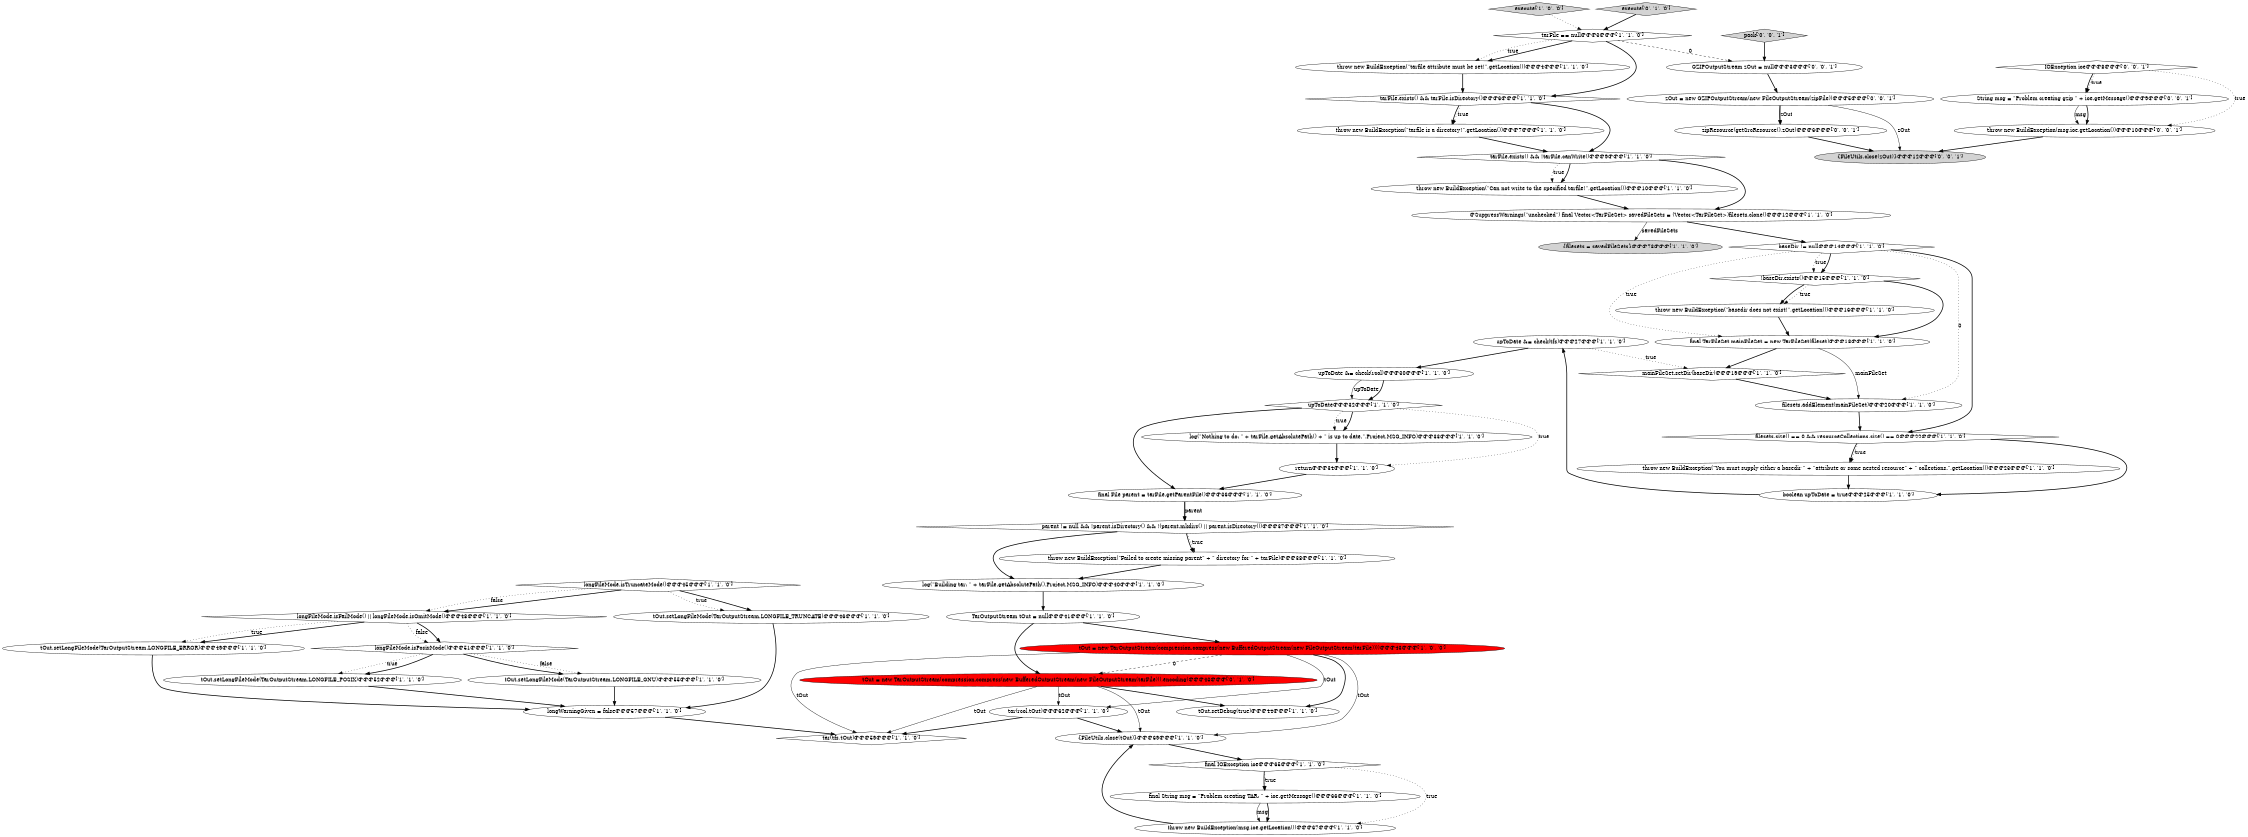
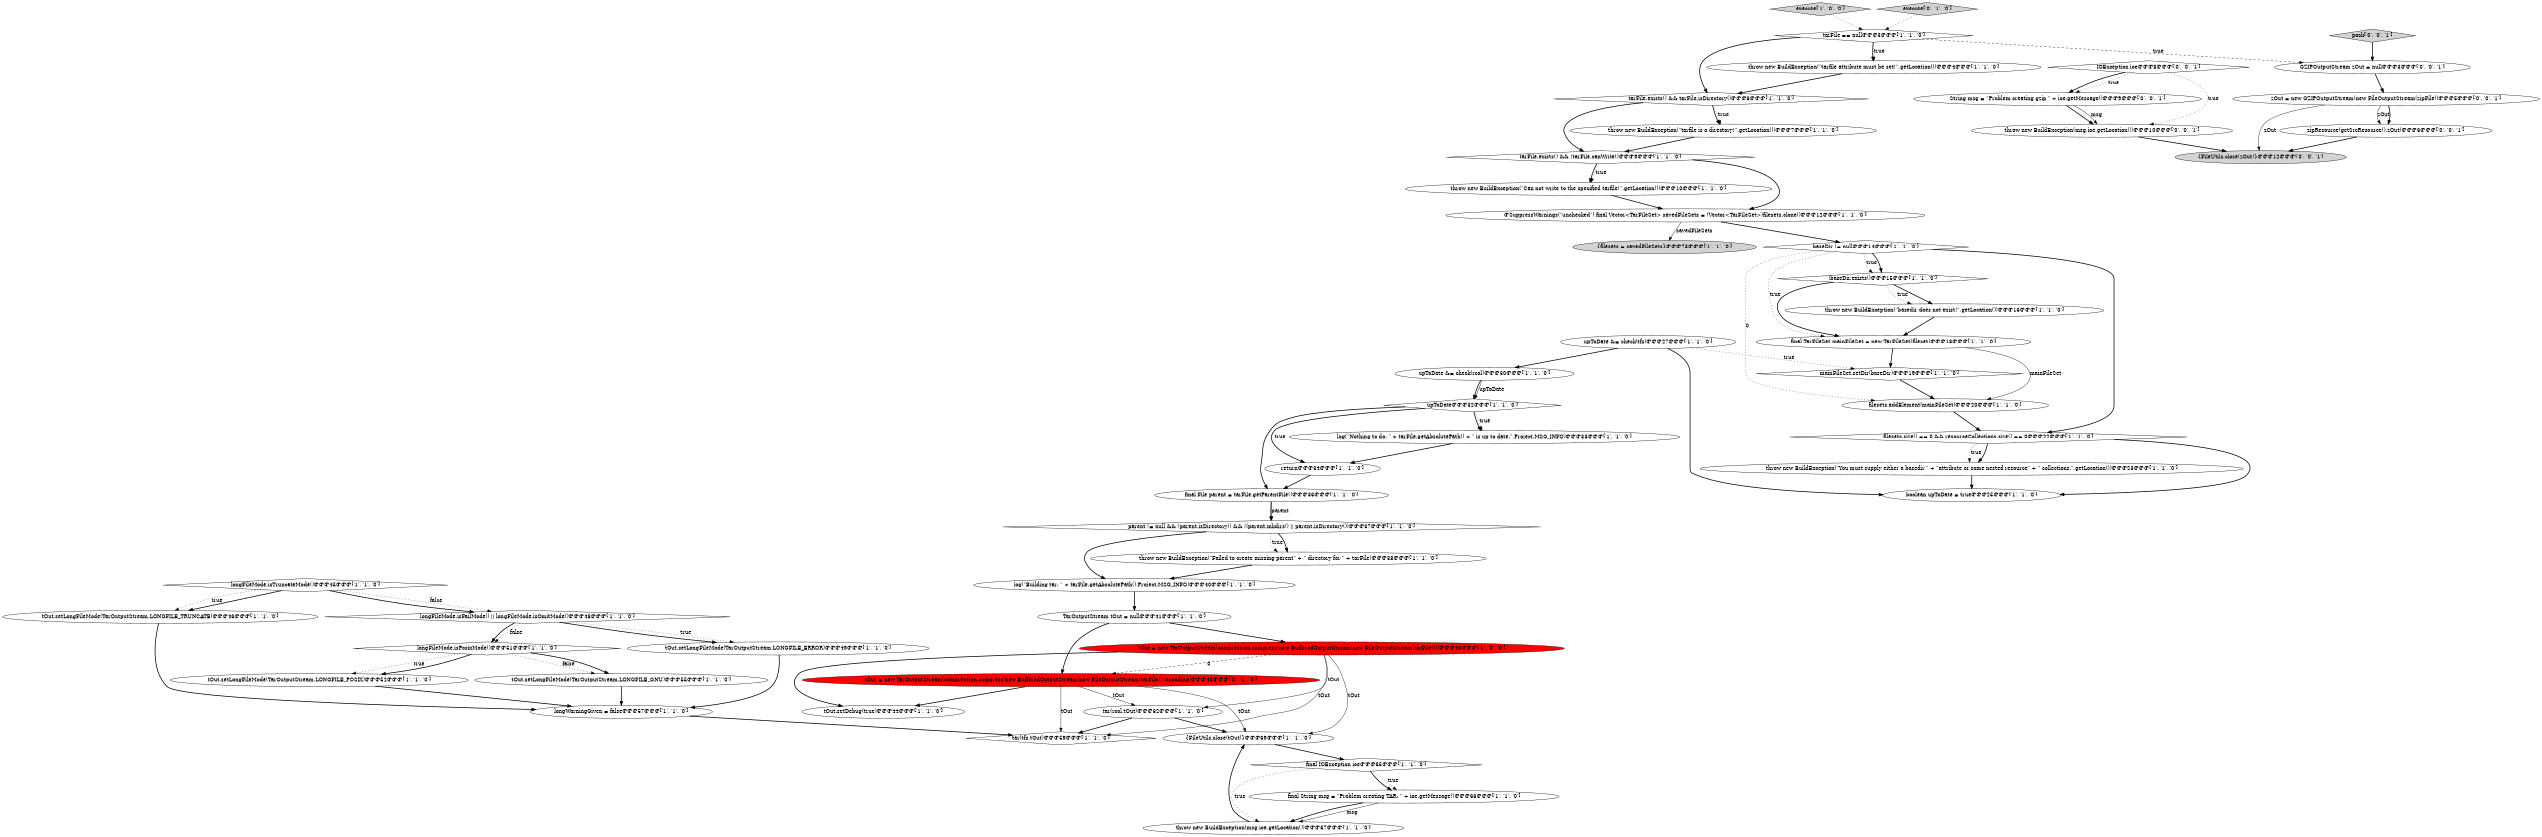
edge "execute['0', '1', '0']" -> "tarFile == null@@@3@@@['1', '1', '0']": style bold -> dotted
edge "tarFile == null@@@3@@@['1', '1', '0']" -> "GZIPOutputStream zOut = null@@@3@@@['0', '0', '1']": label "0" -> "true"
edge "upToDate@@@32@@@['1', '1', '0']" -> "return@@@34@@@['1', '1', '0']": style dotted -> bold
edge "boolean upToDate = true@@@25@@@['1', '1', '0']" -> "upToDate &= check(tfs)@@@27@@@['1', '1', '0']": reversed
